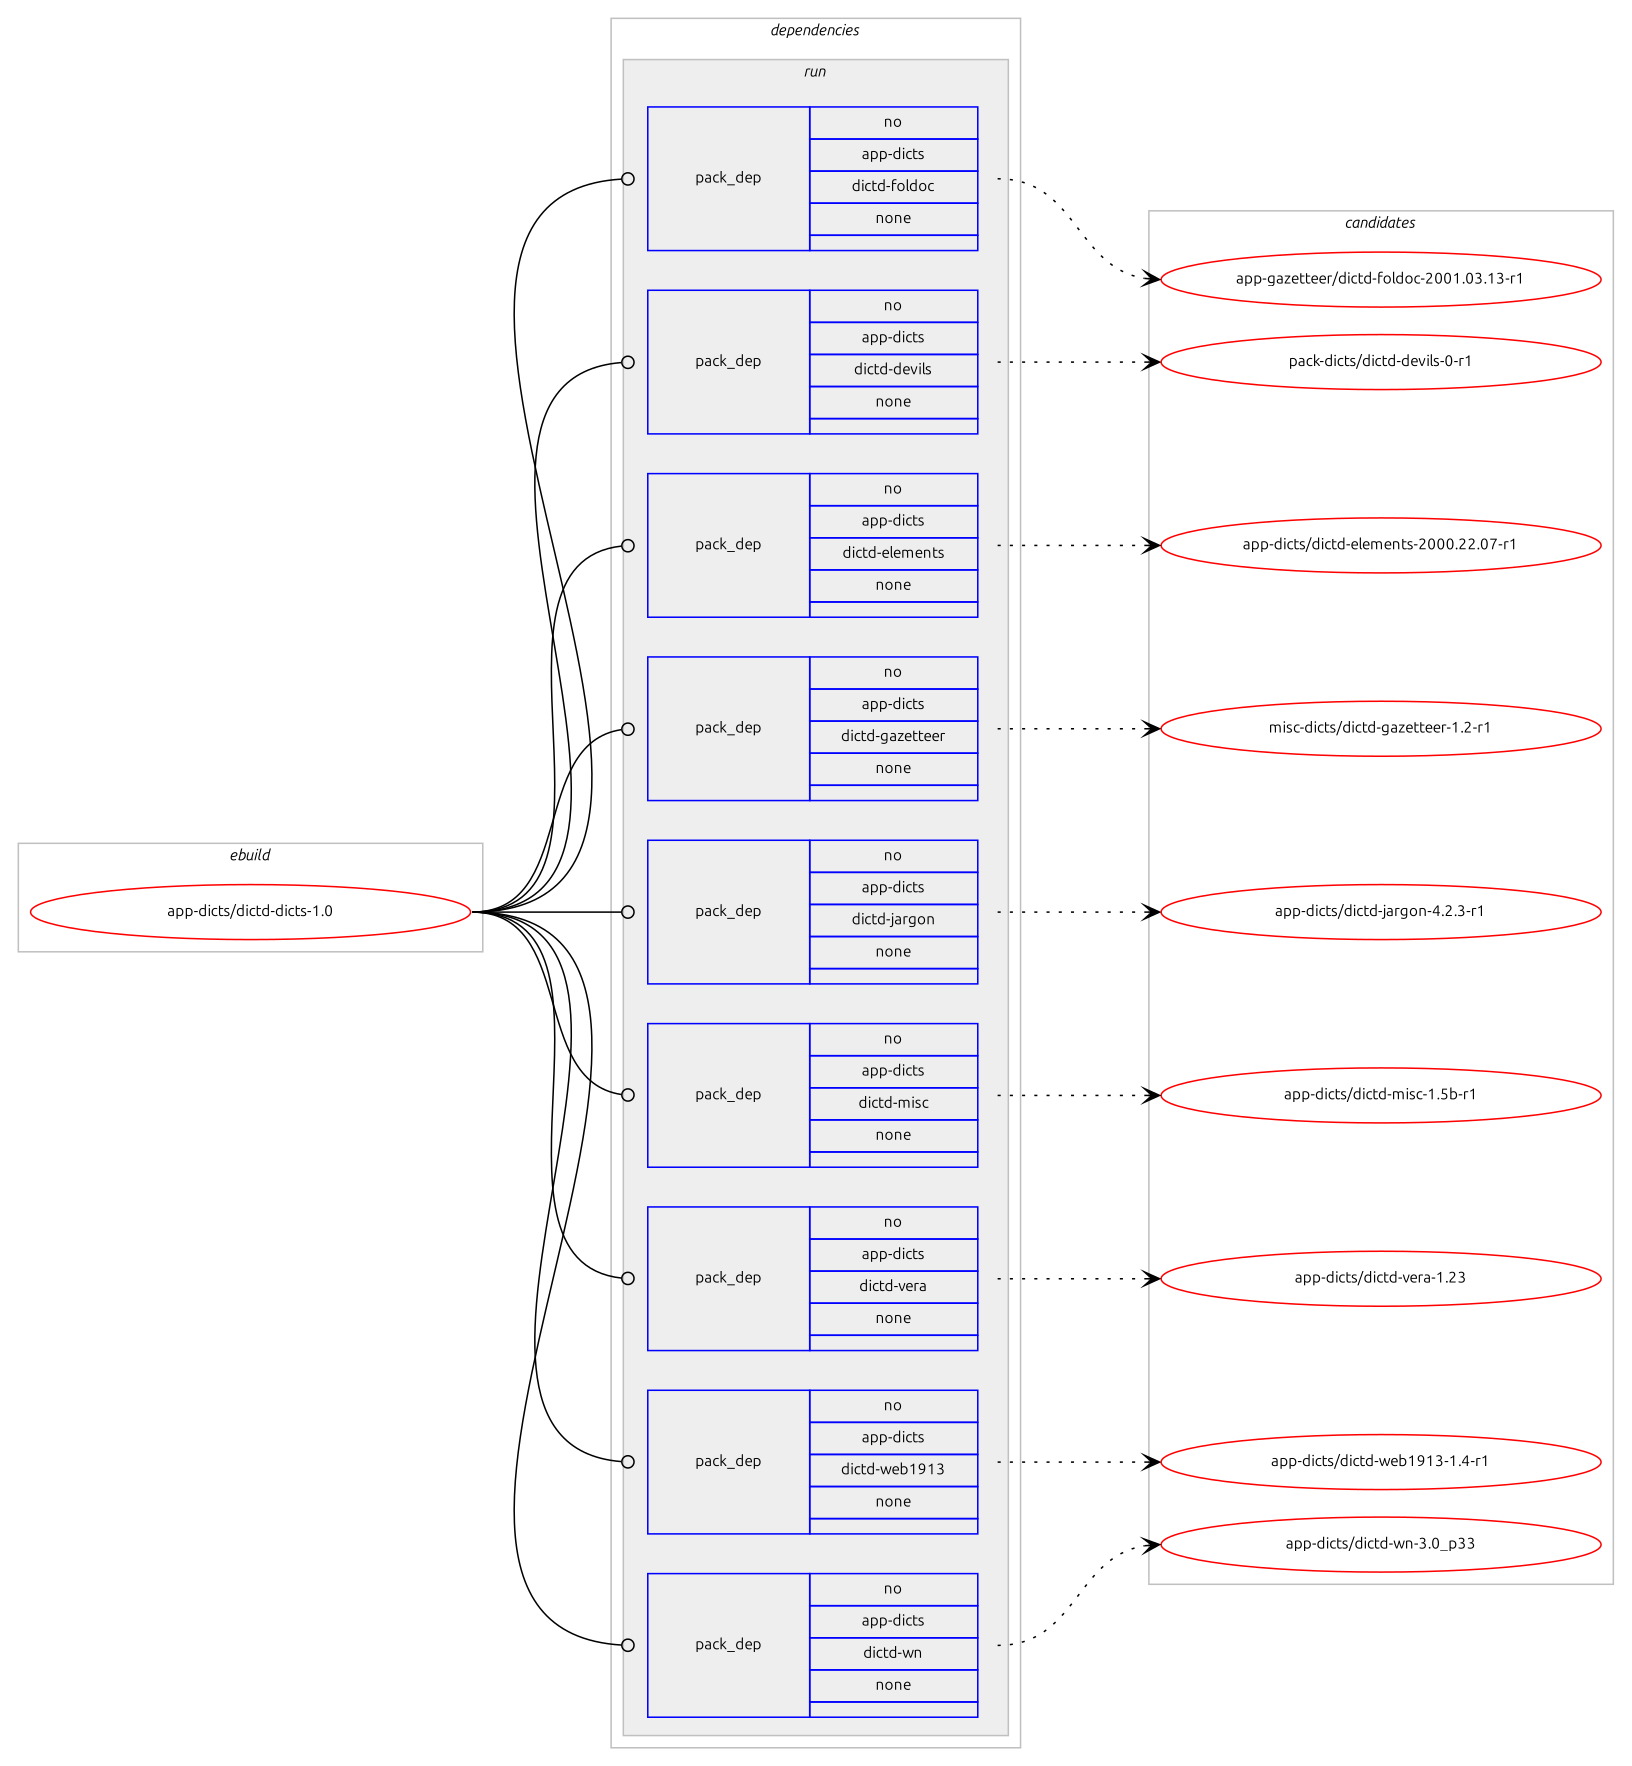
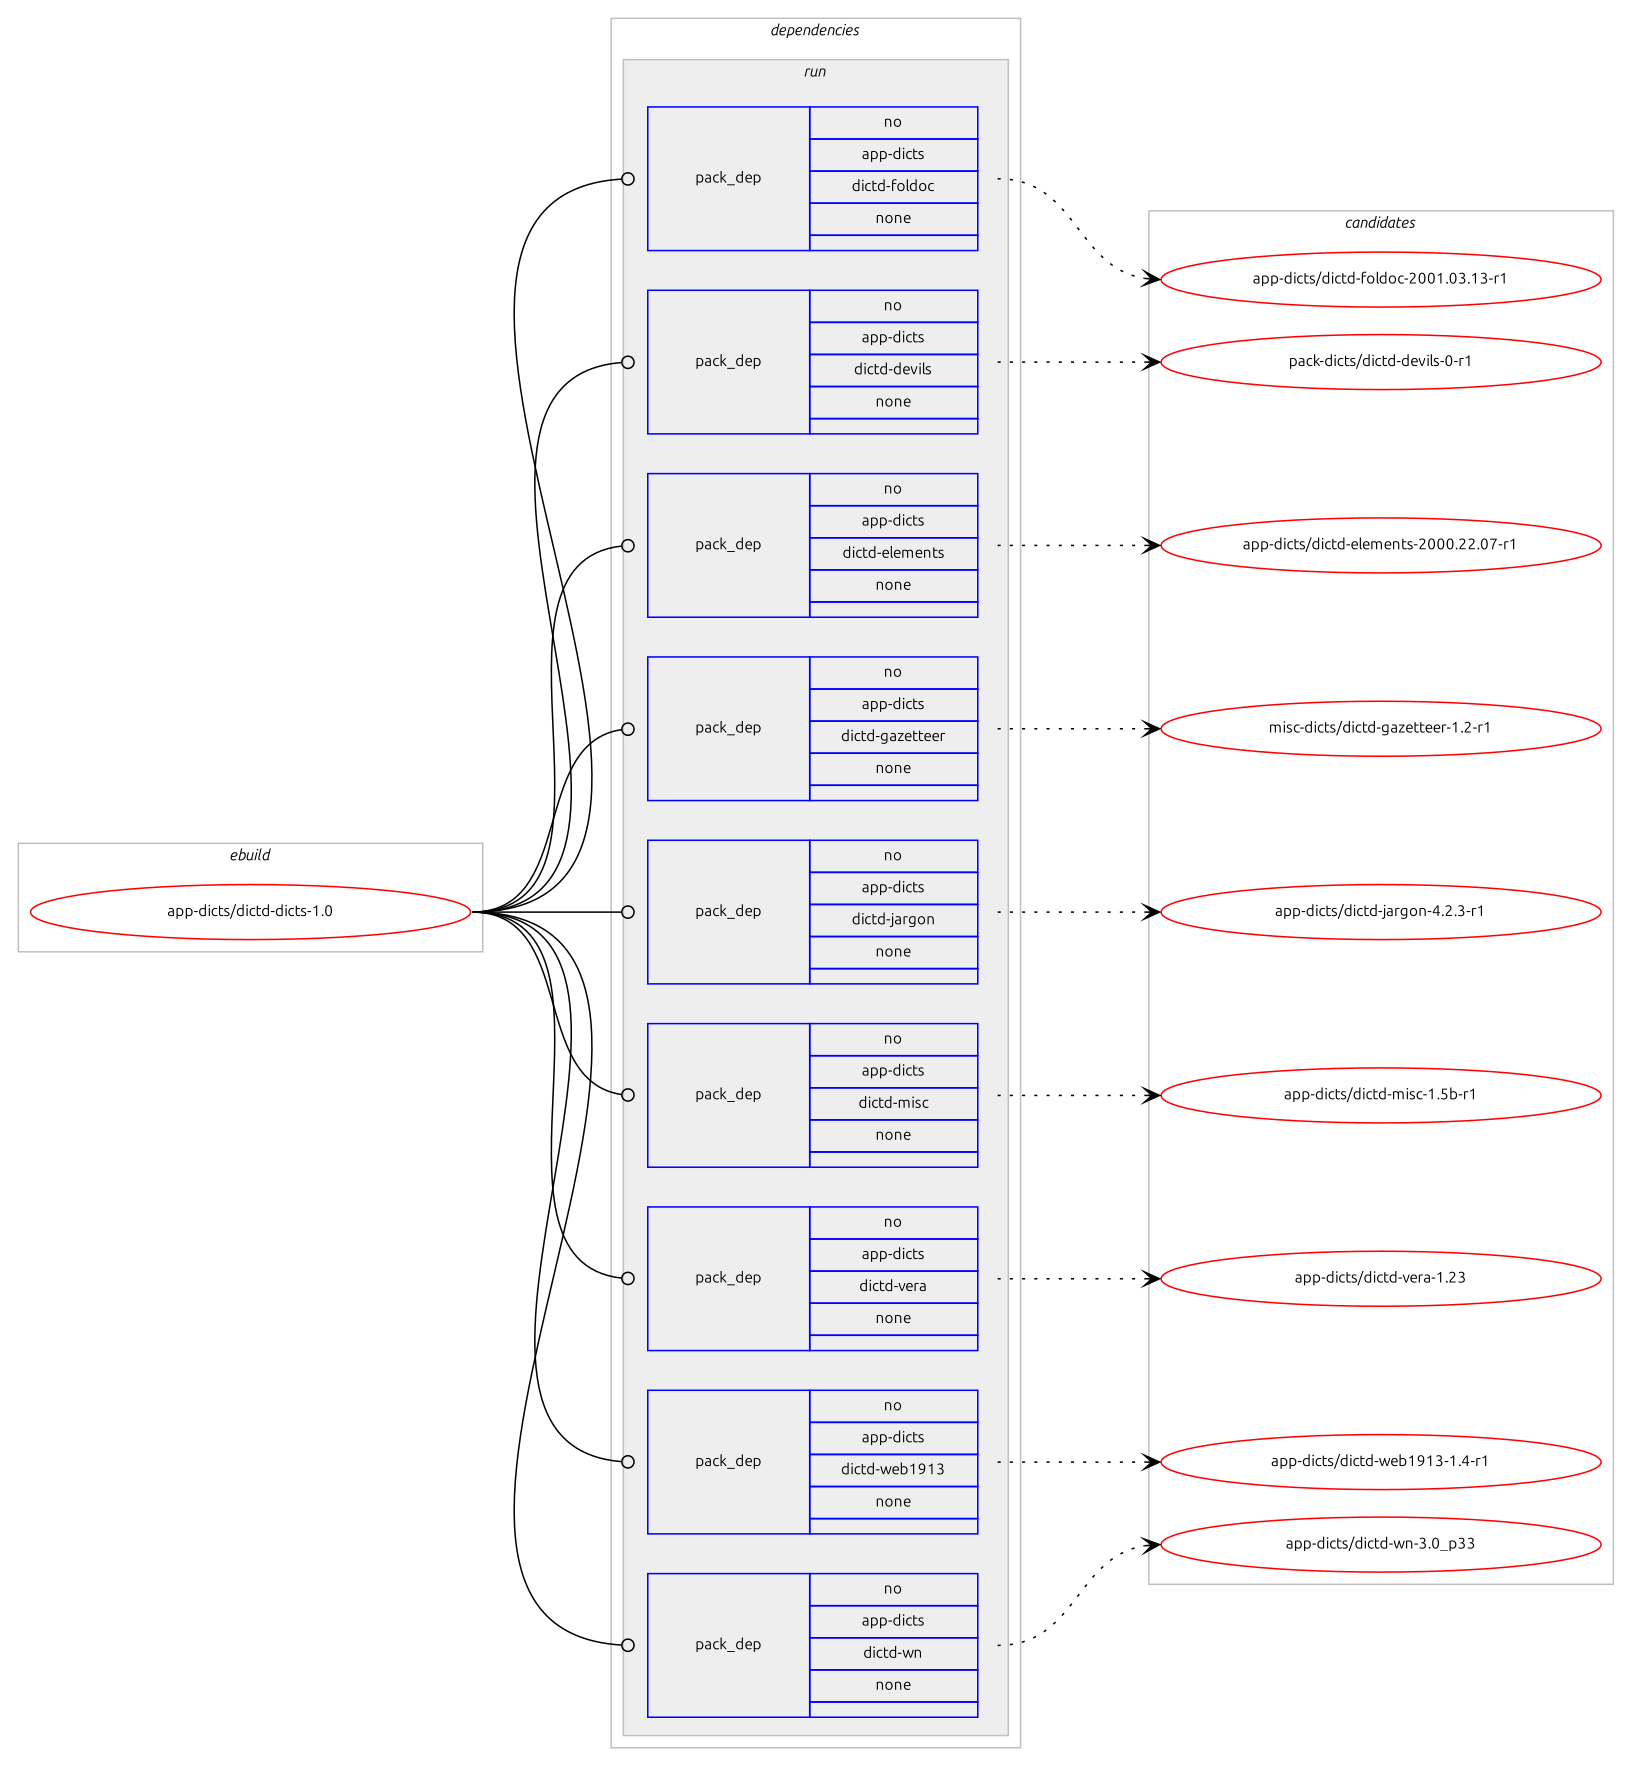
node "app-gazetteer/dictd-foldoc-2001.03.13-r1": label "app-gazetteer/dictd-foldoc-2001.03.13-r1" -> "app-dicts/dictd-foldoc-2001.03.13-r1"
